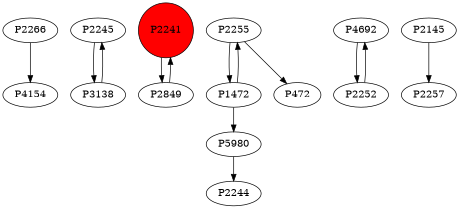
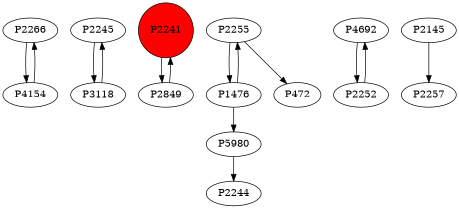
edge "P4154" -> "P2266": added
node "P3138": label "P3138" -> "P3118"
node "P1472": label "P1472" -> "P1476"
